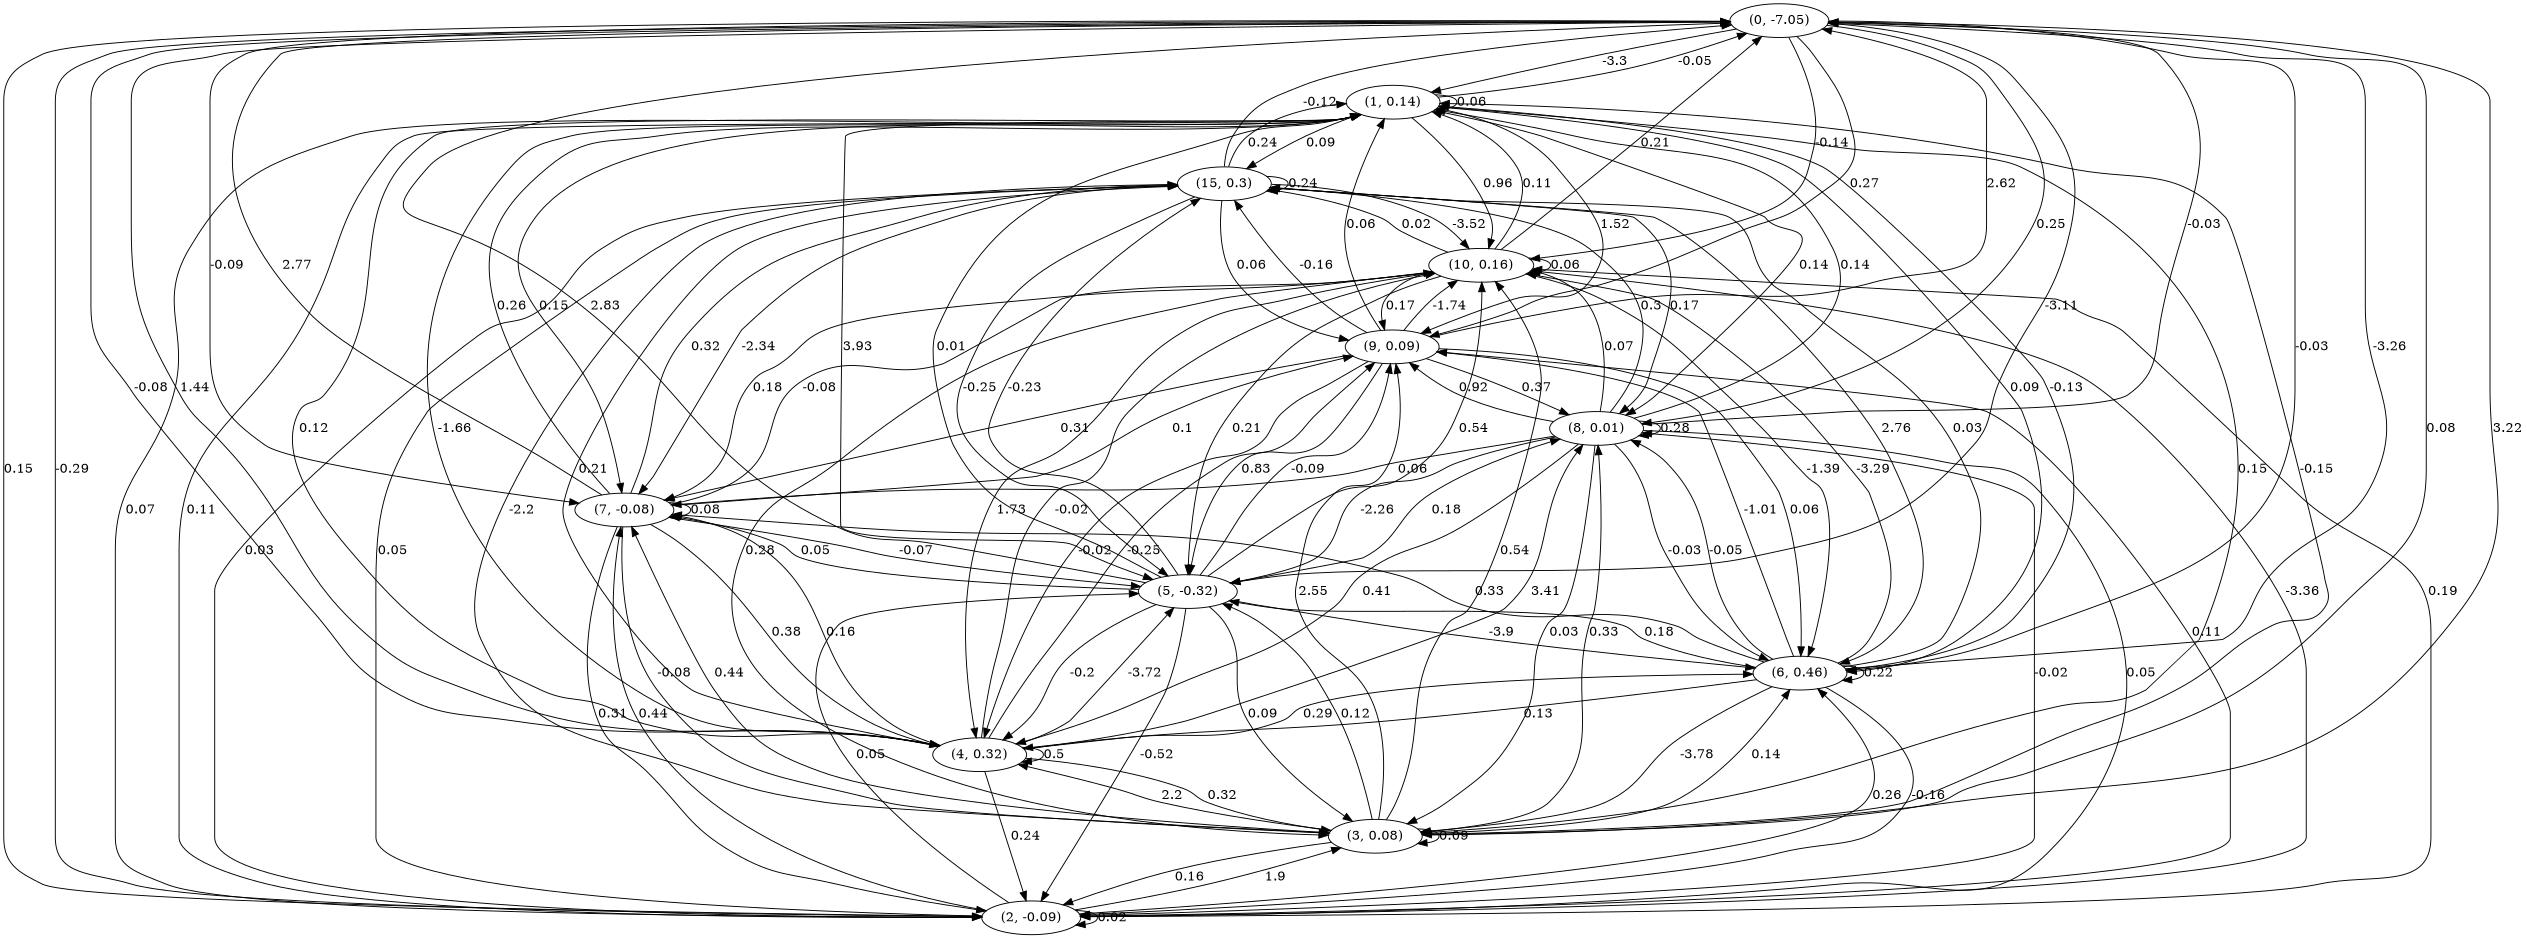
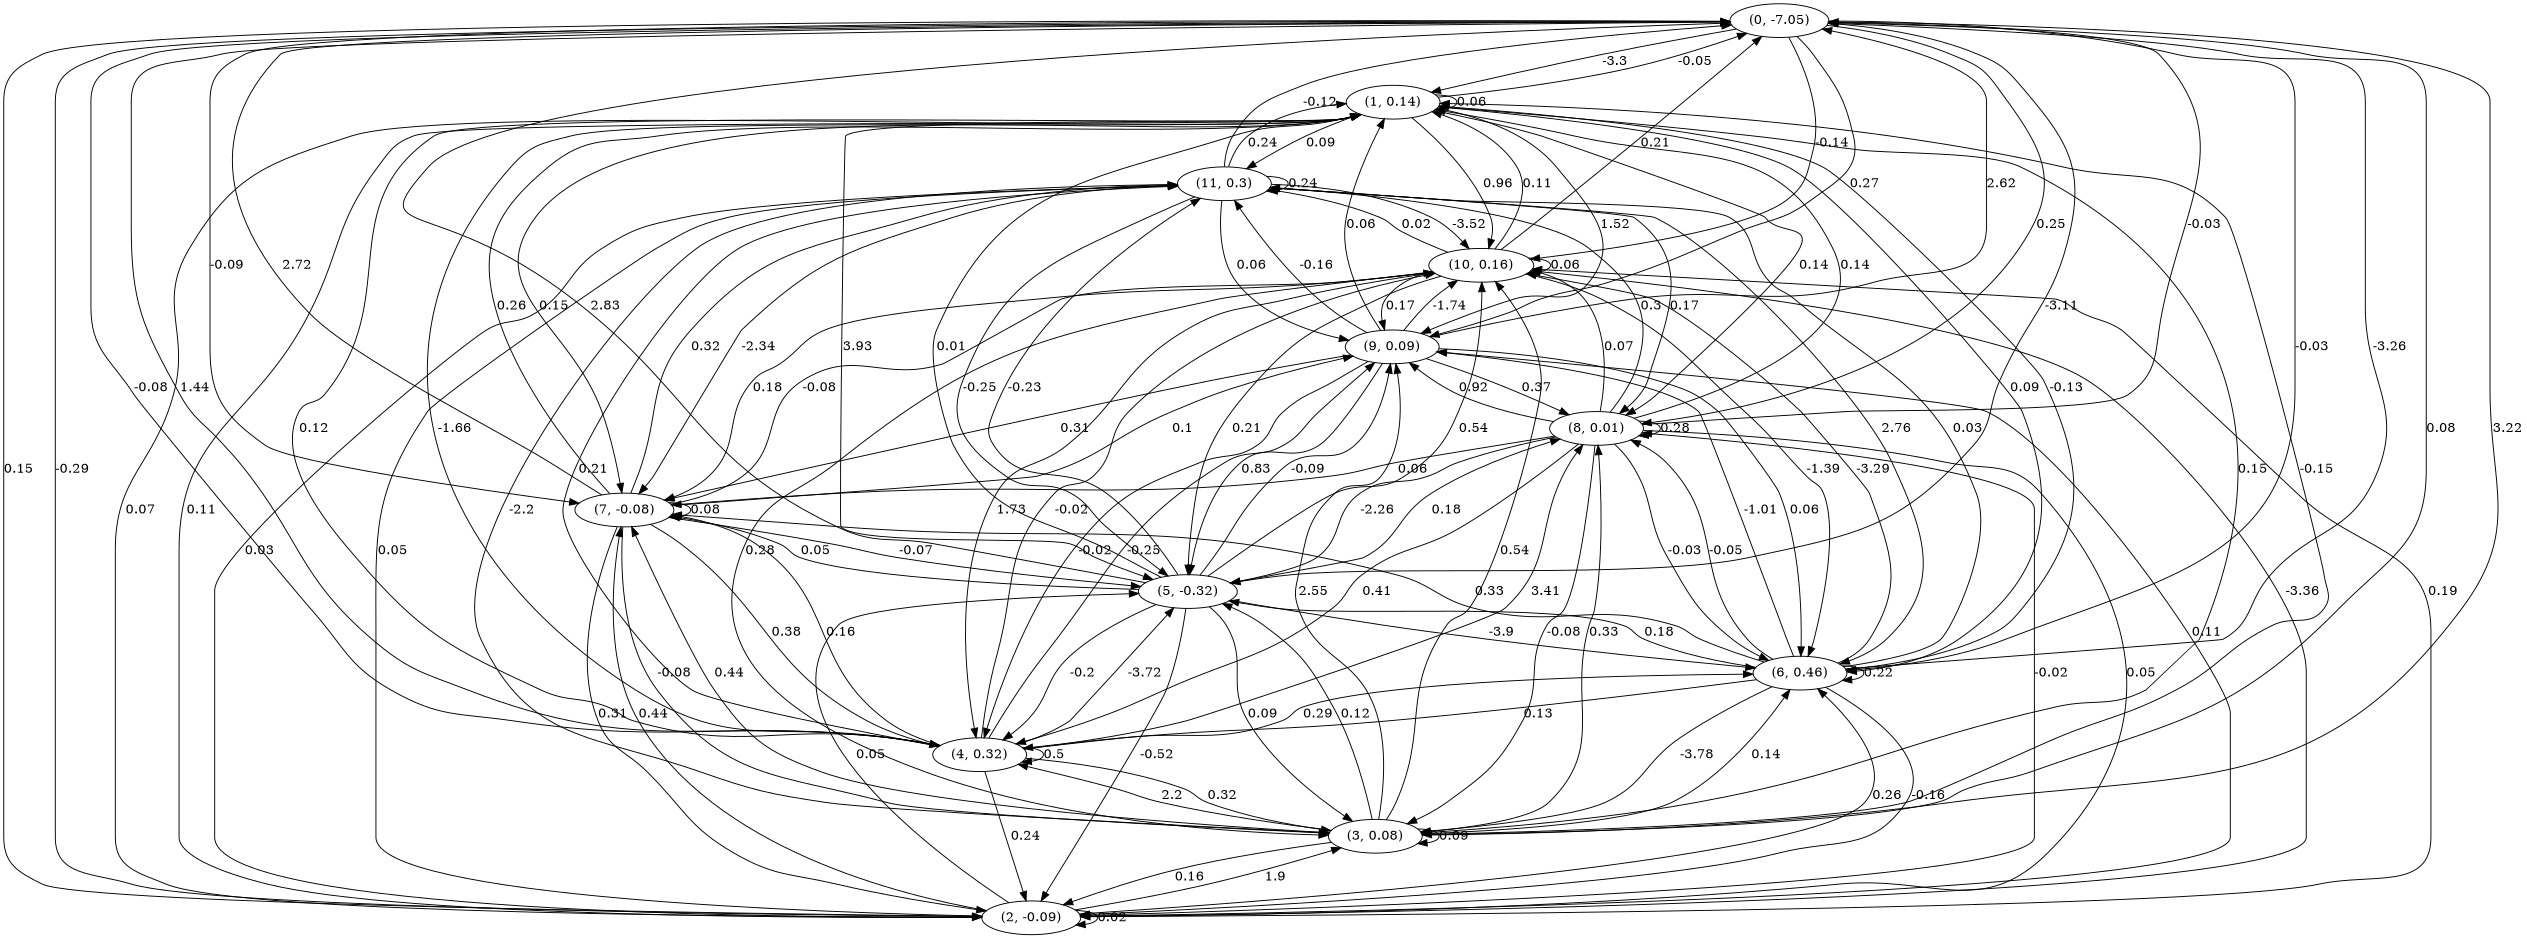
node "(15, 0.3)": label "(15, 0.3)" -> "(11, 0.3)"
edge "(7, -0.08)" -> "(0, -7.05)": label "2.77" -> "2.72"
edge "(8, 0.01)" -> "(3, 0.08)": label "0.03" -> "-0.08"
